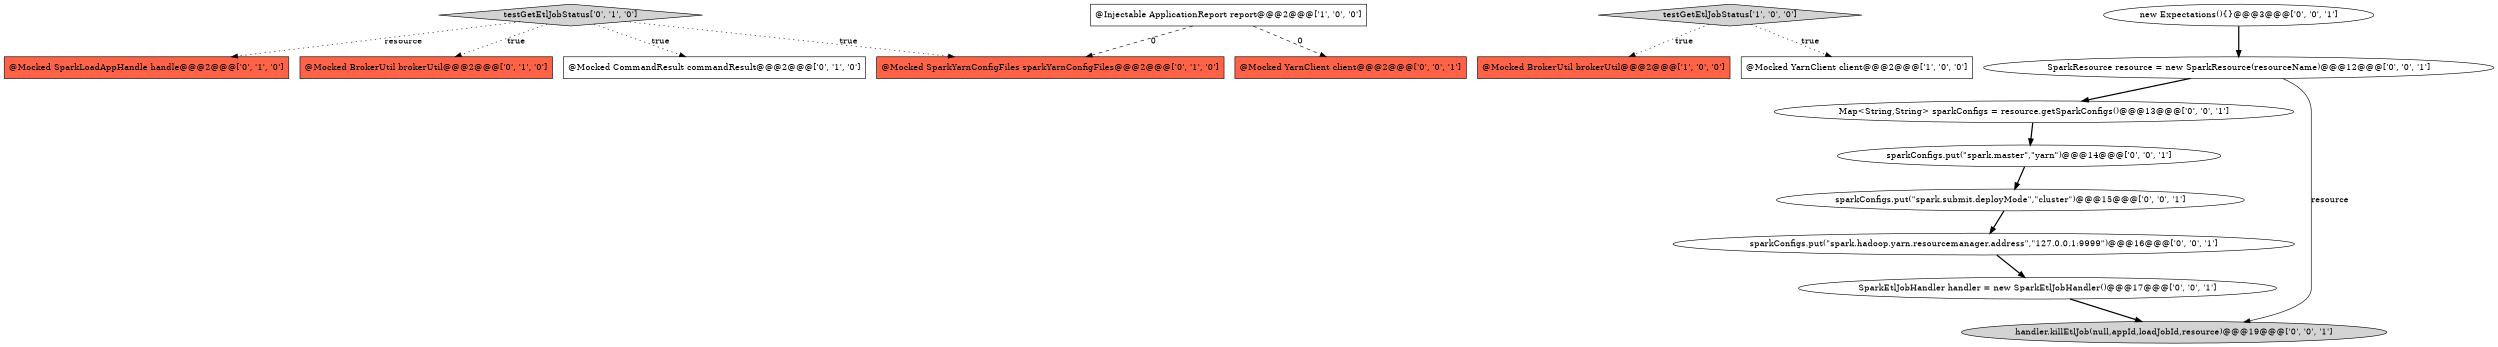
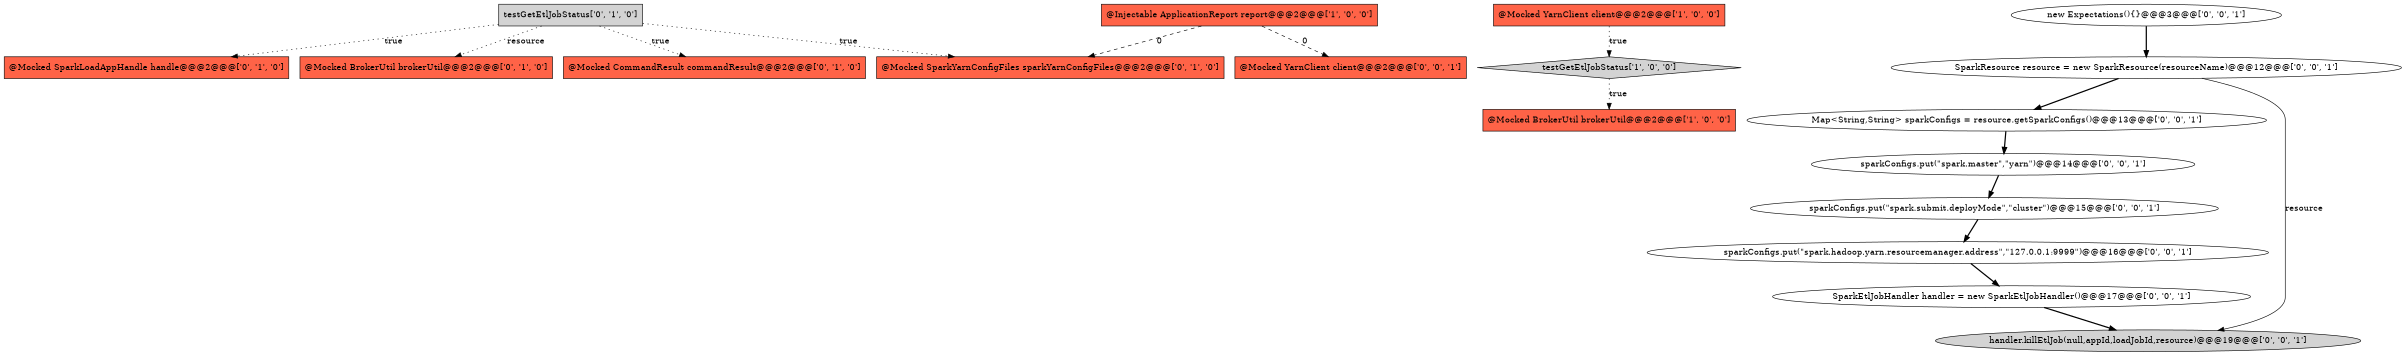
node "testGetEtlJobStatus['0', '1', '0']": shape diamond -> box
node "@Injectable ApplicationReport report@@@2@@@['1', '0', '0']": fillcolor white -> tomato
edge "testGetEtlJobStatus['1', '0', '0']" -> "@Mocked YarnClient client@@@2@@@['1', '0', '0']": reversed
edge "testGetEtlJobStatus['0', '1', '0']" -> "@Mocked SparkLoadAppHandle handle@@@2@@@['0', '1', '0']": label "resource" -> "true"
edge "testGetEtlJobStatus['0', '1', '0']" -> "@Mocked BrokerUtil brokerUtil@@@2@@@['0', '1', '0']": label "true" -> "resource"
node "@Mocked CommandResult commandResult@@@2@@@['0', '1', '0']": fillcolor white -> tomato
node "@Mocked YarnClient client@@@2@@@['1', '0', '0']": fillcolor white -> tomato
